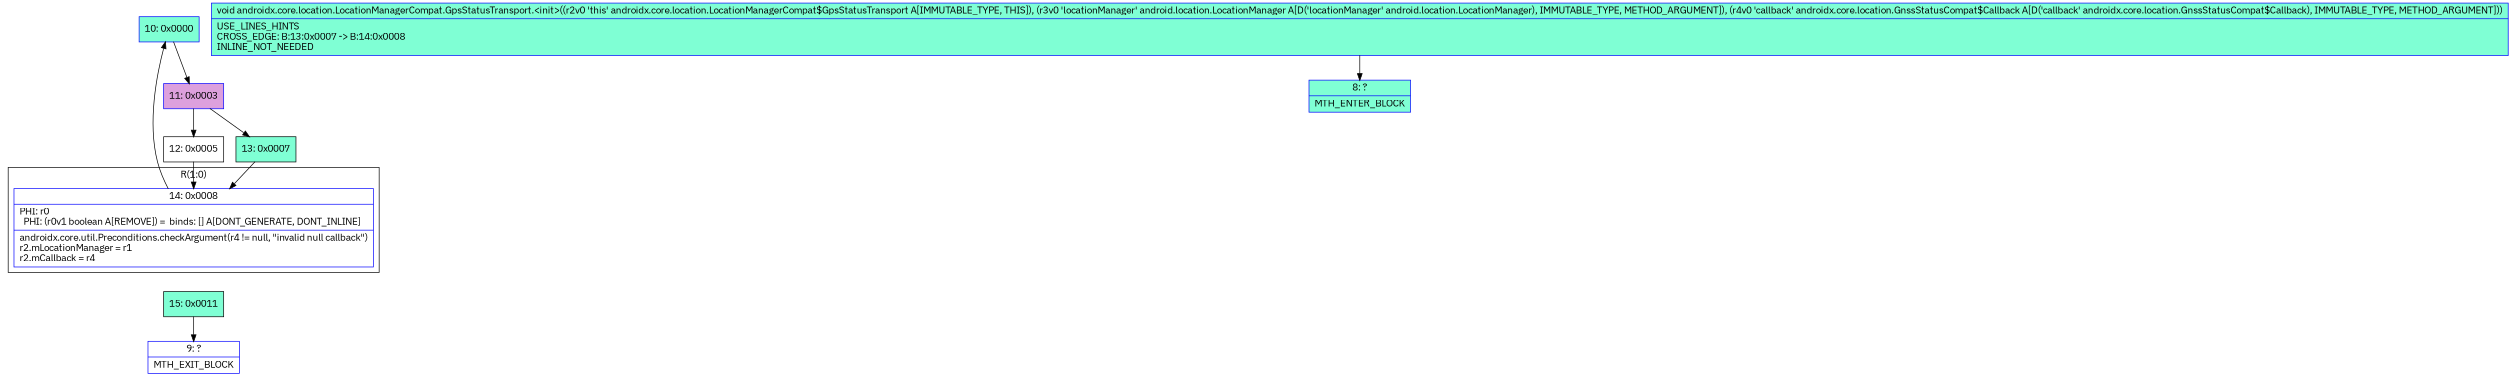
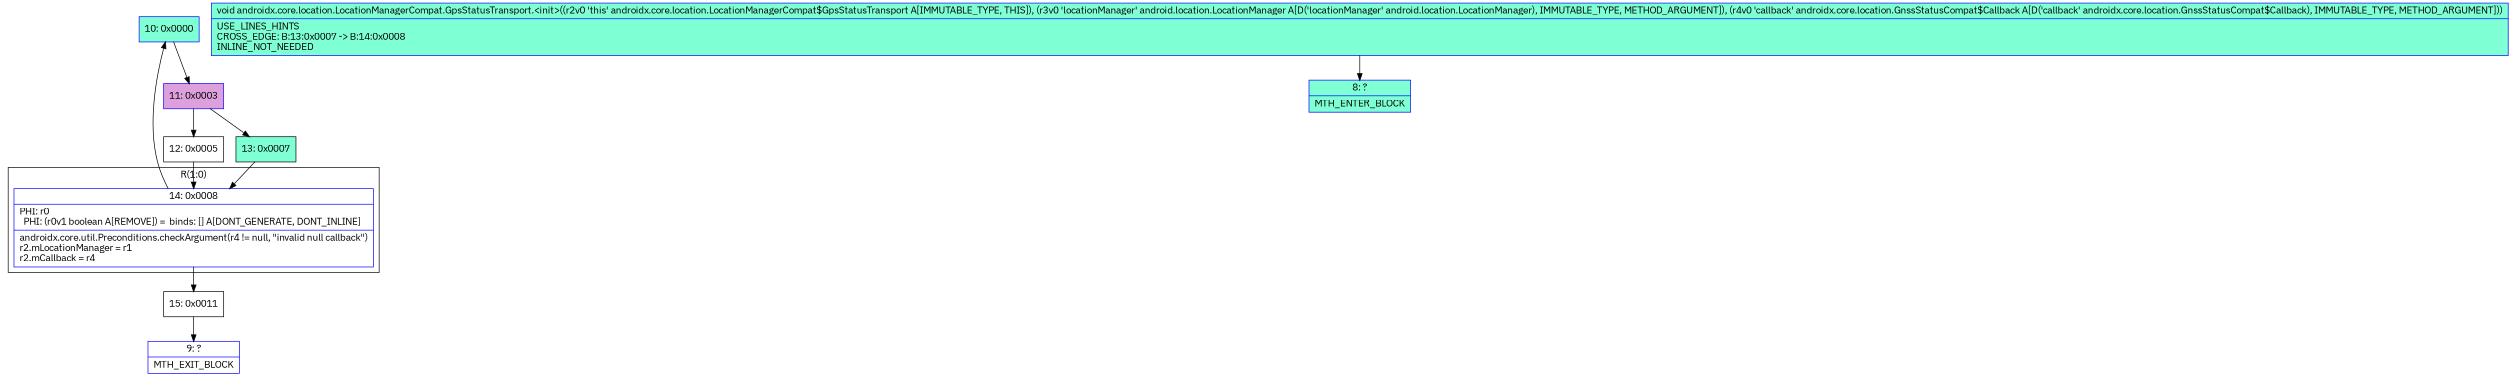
edge "14: 0x0008" -> "15: 0x0011": added
node "15: 0x0011": fillcolor aquamarine -> white
